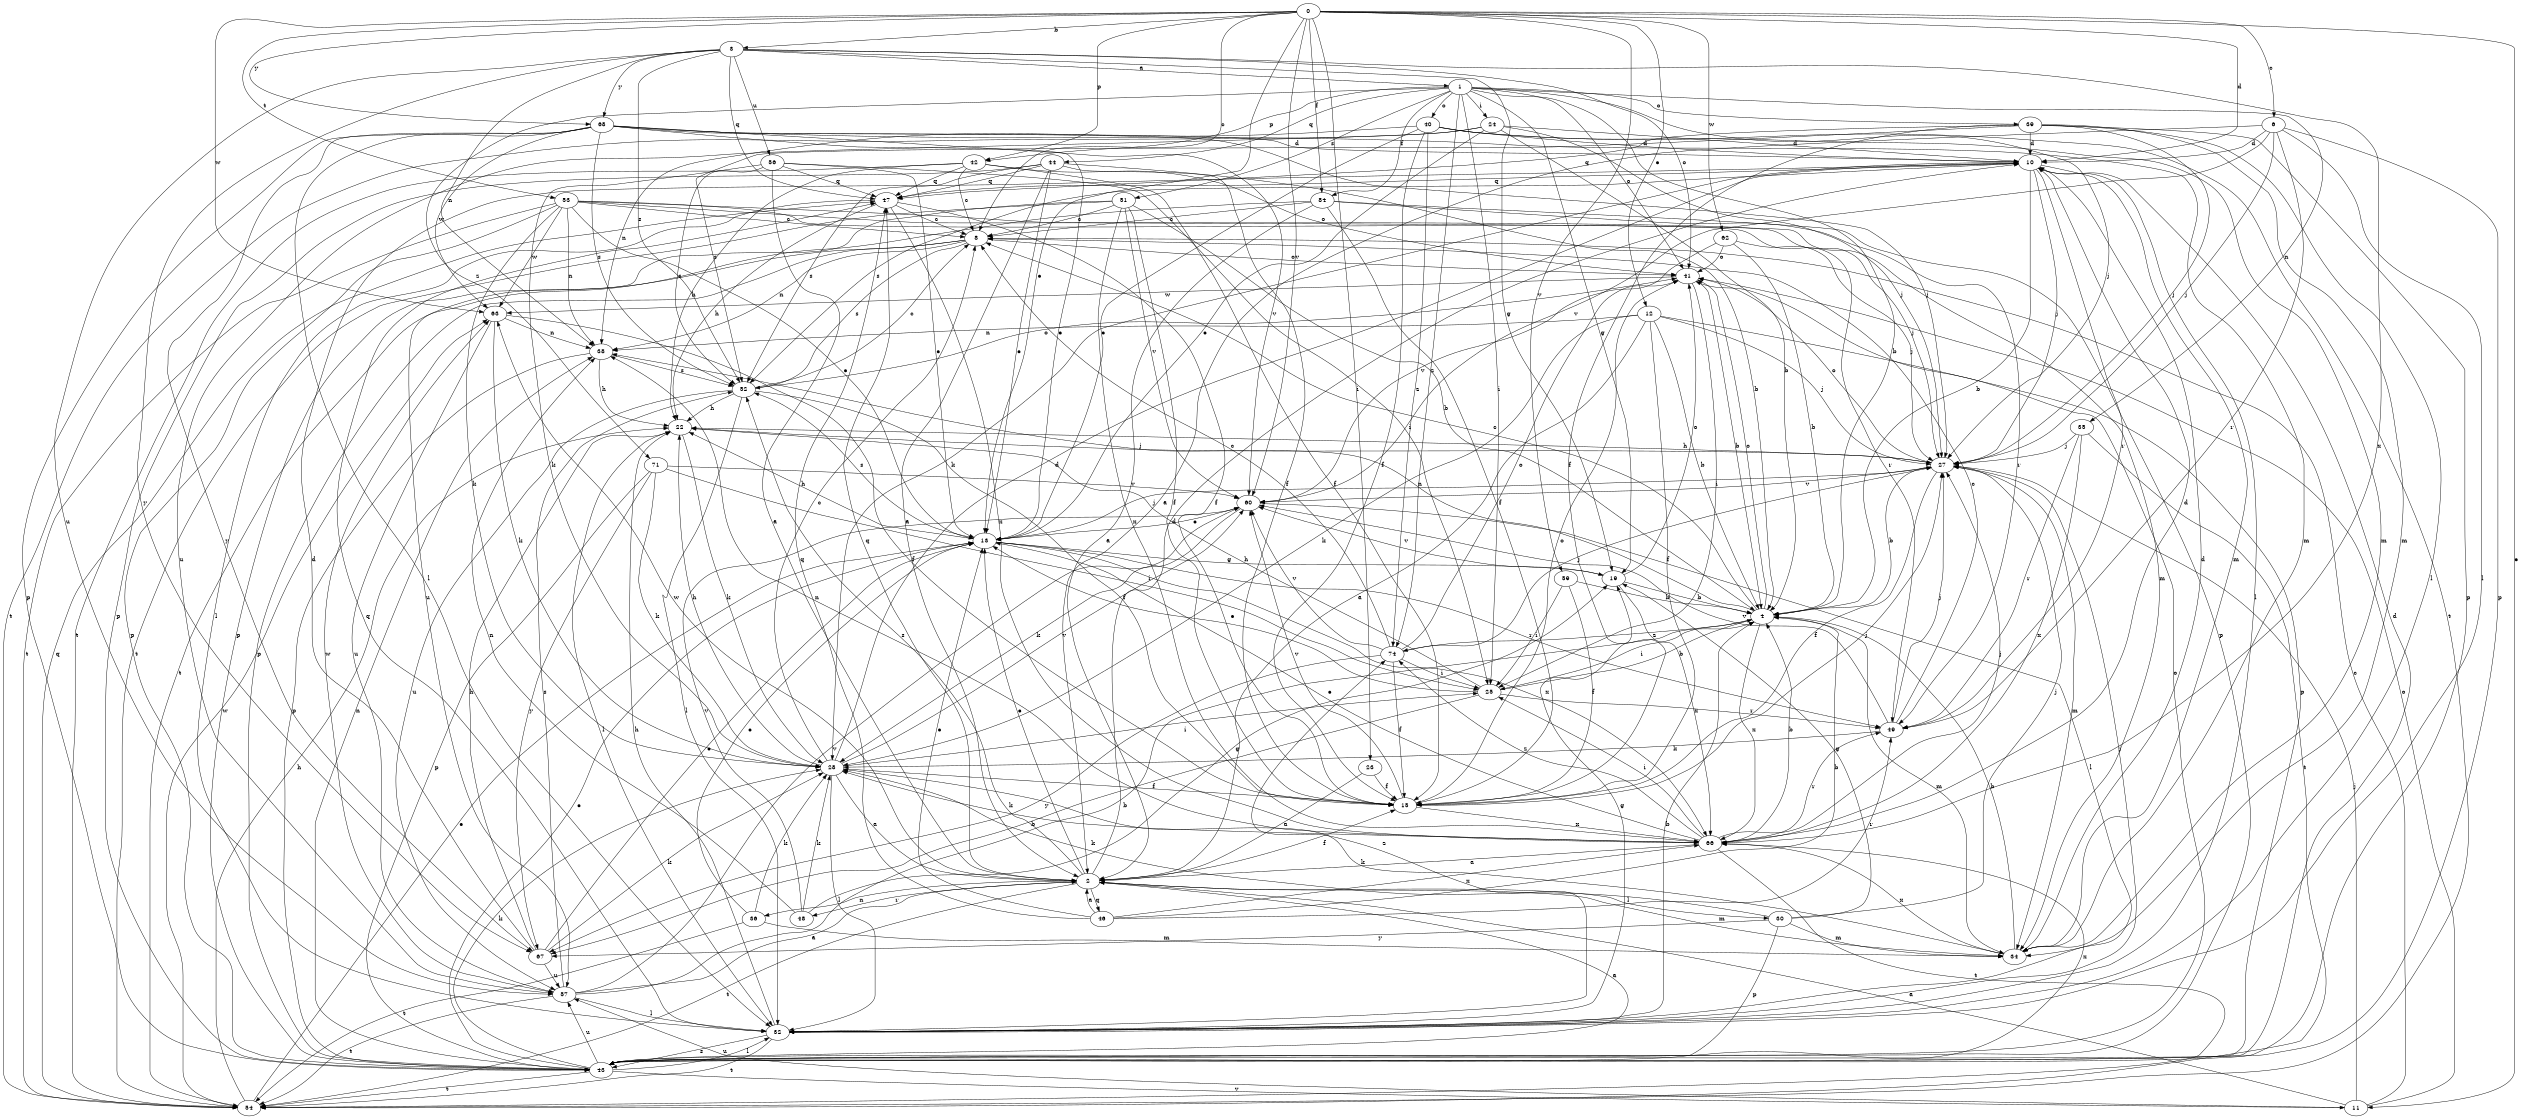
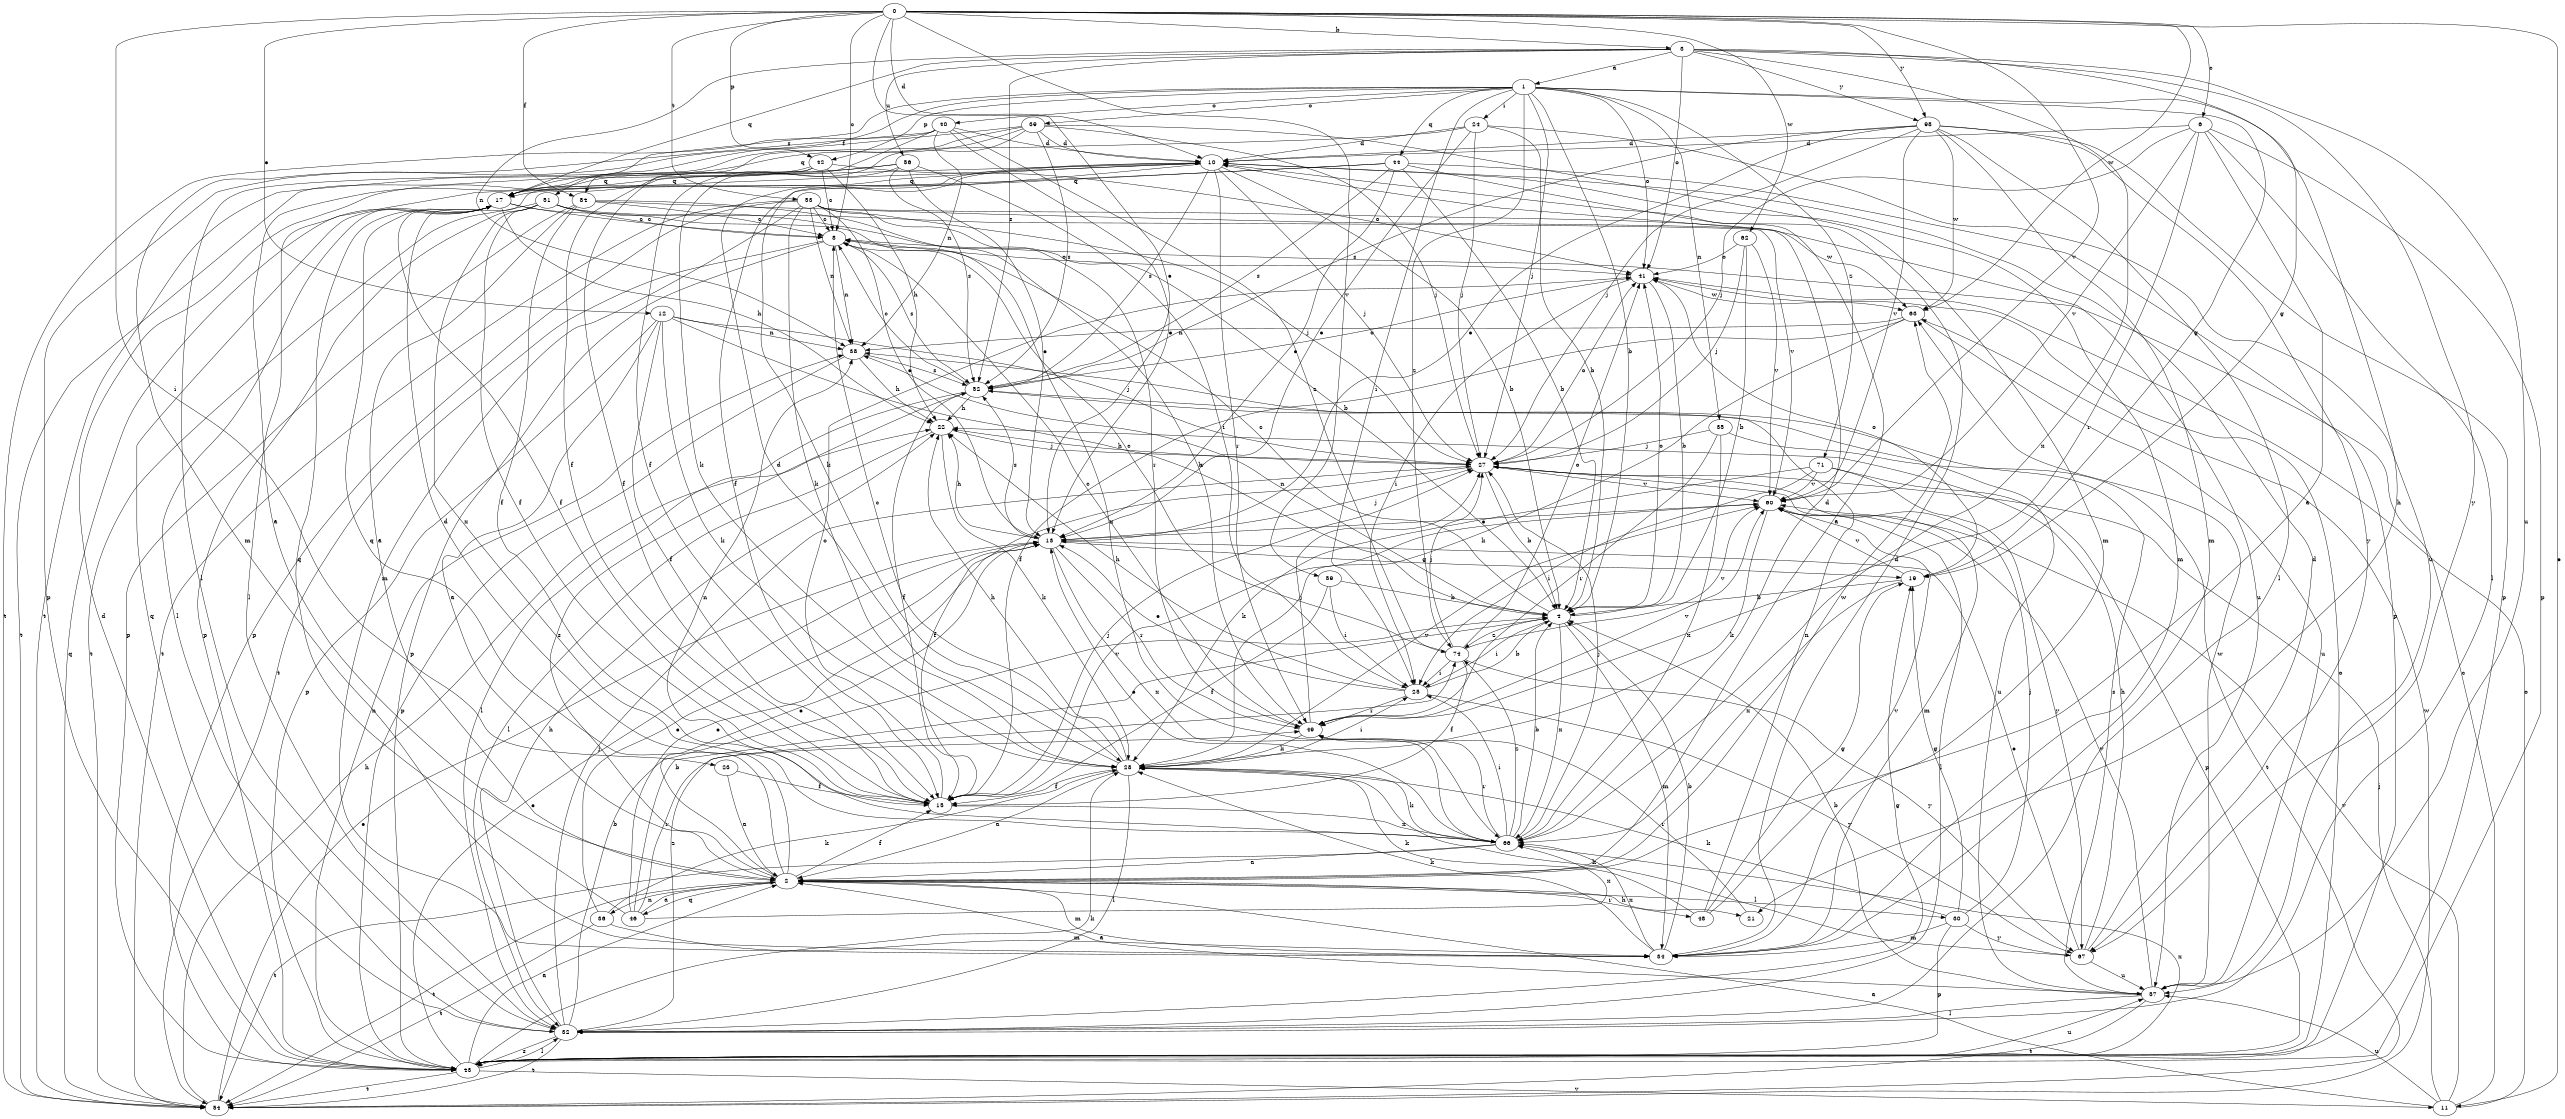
node "68": label "68" -> "98"
node "47": label "47" -> "17"
edge "11" -> "60": added, label "v"
edge "25" -> "67": label "b" -> "y"
node "21": added
